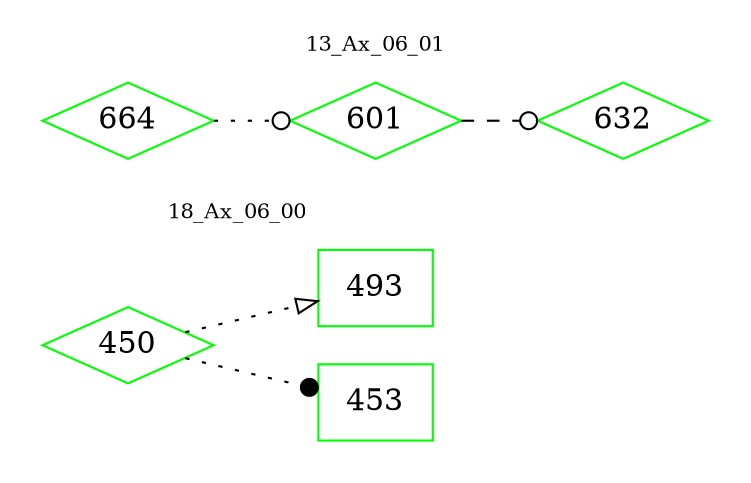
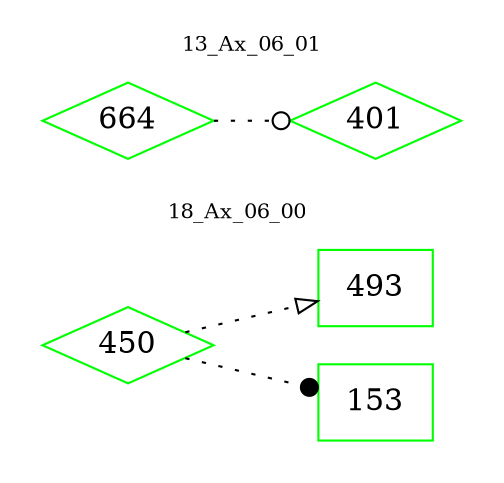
node "601": label "601" -> "401"
node "632": removed
node "453": label "453" -> "153"
